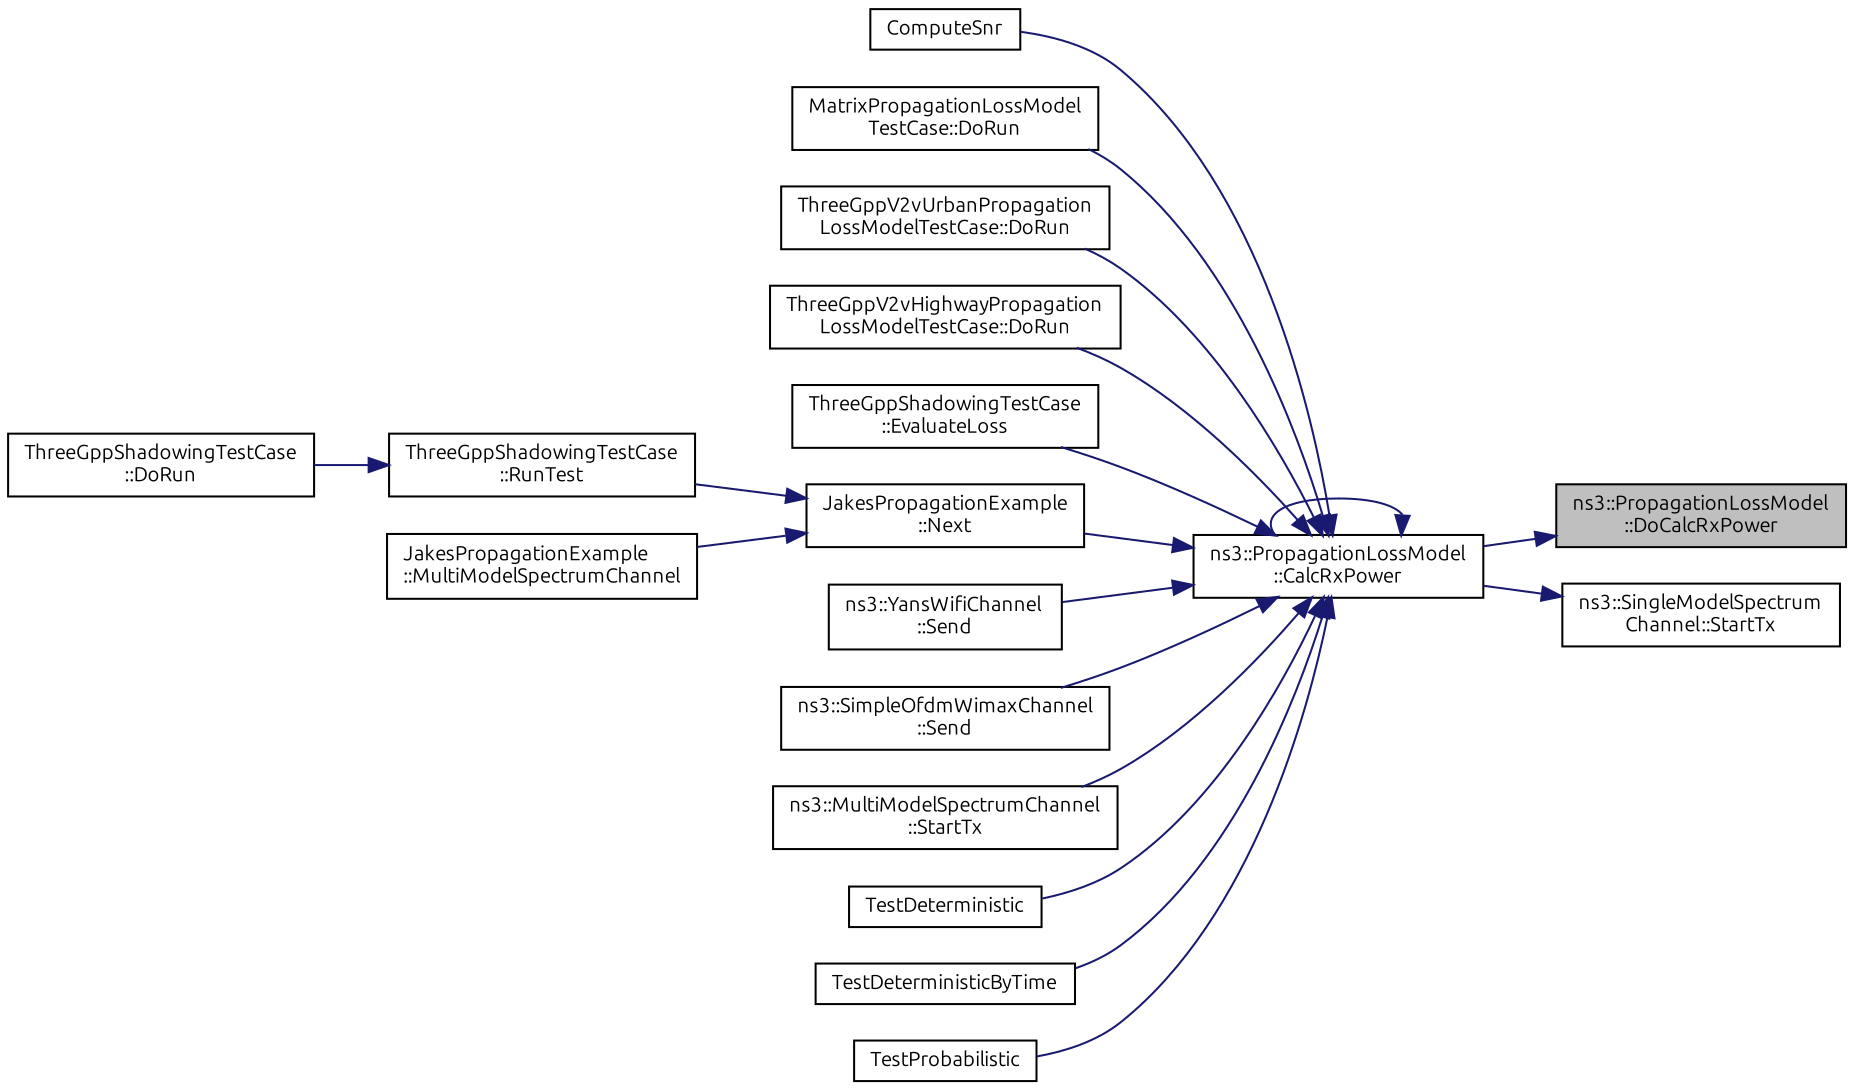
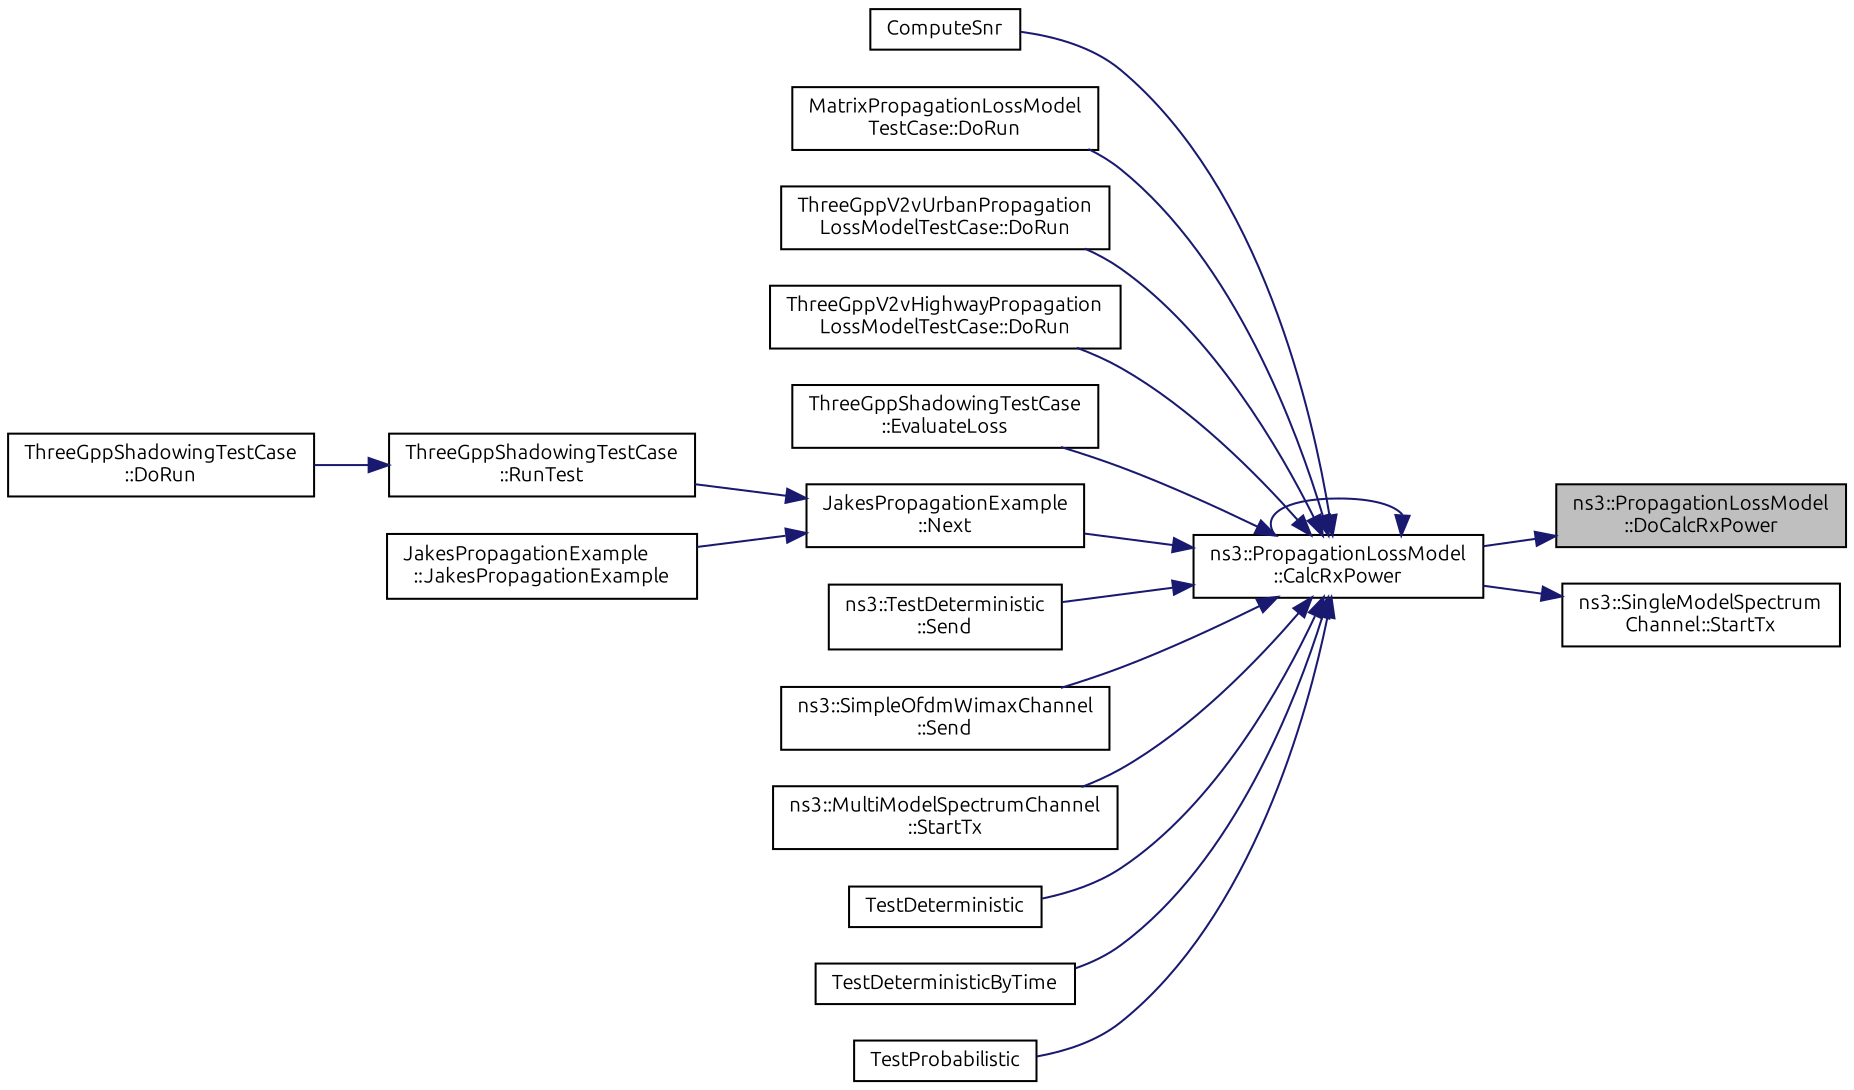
node "JakesPropagationExample ::MultiModelSpectrumChannel": label "JakesPropagationExample ::MultiModelSpectrumChannel" -> "JakesPropagationExample ::JakesPropagationExample"
node "ns3::YansWifiChannel ::Send": label "ns3::YansWifiChannel ::Send" -> "ns3::TestDeterministic ::Send"
